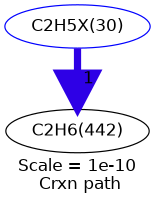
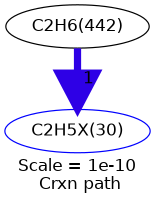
edge "C2H5X(30)" -> "C2H6(442)": reversed
